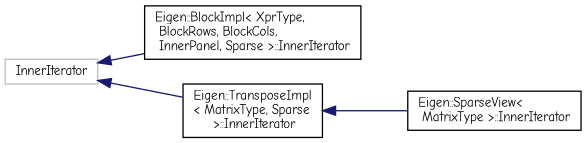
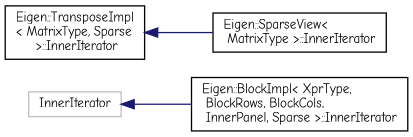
edge "Eigen::TransposeImpl < MatrixType, Sparse >::InnerIterator" -> "InnerIterator": removed
